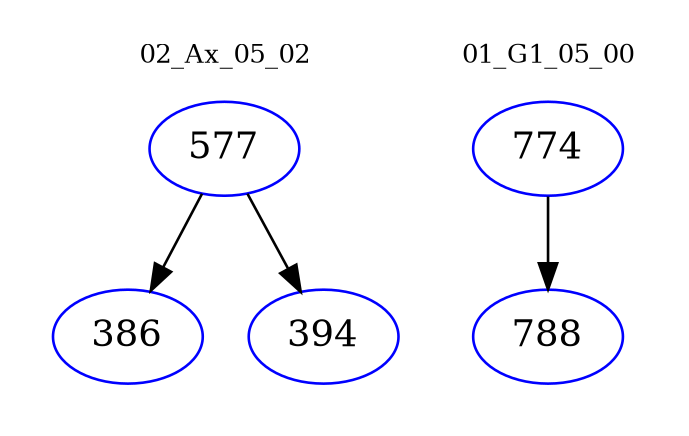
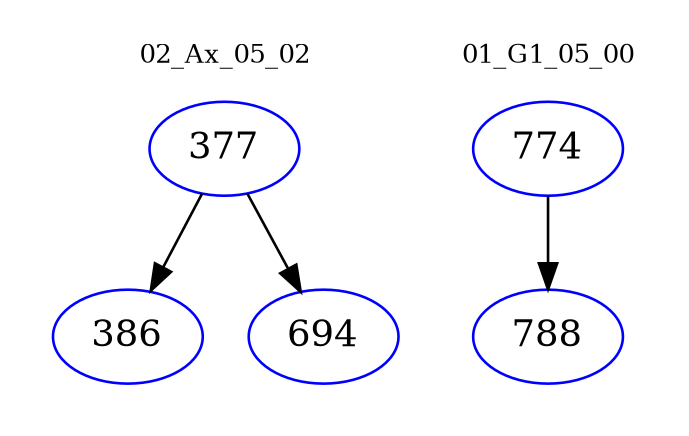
node "577": label "577" -> "377"
node "394": label "394" -> "694"
